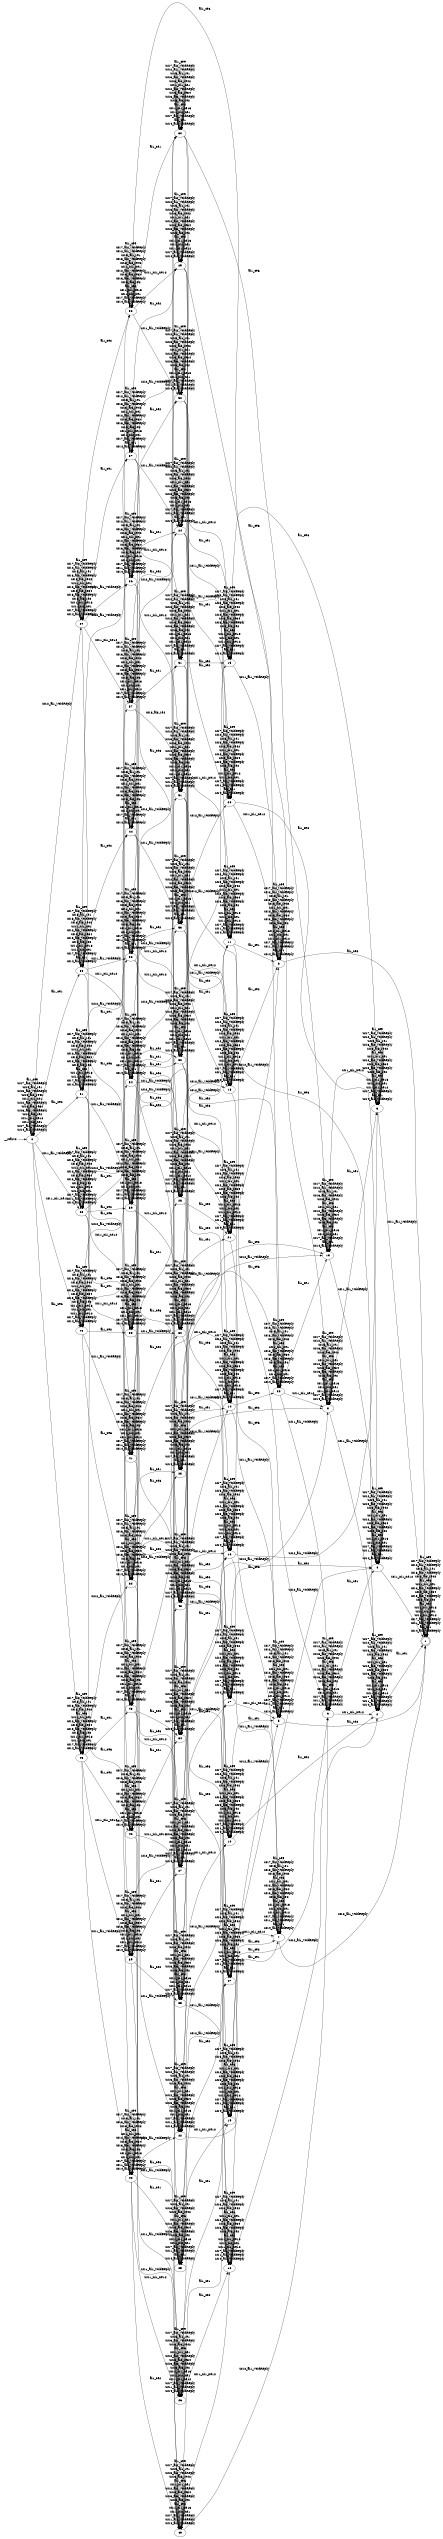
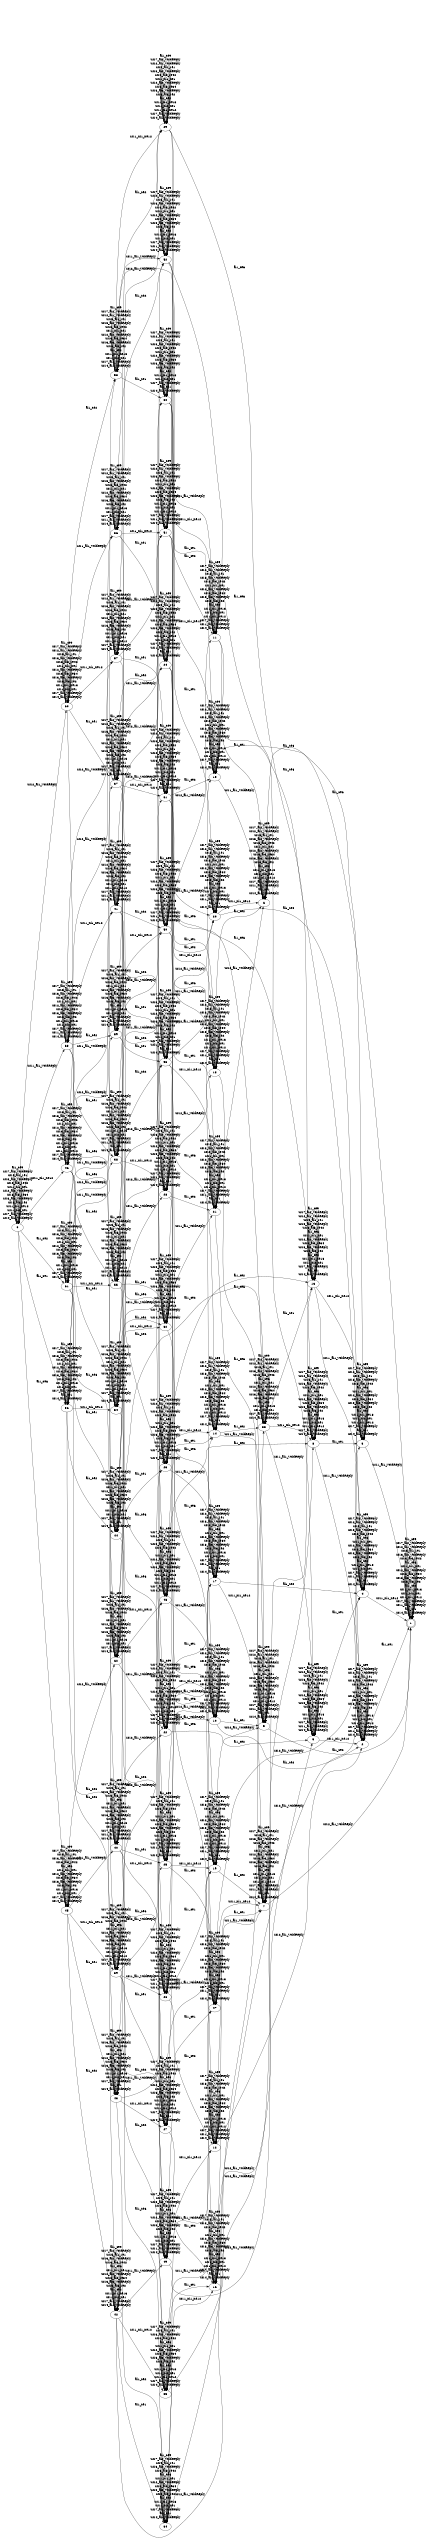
edge "57" -> "51": label "usr3_ai3_re2" -> "usr1_ai1_VoidReply"
node "__start0": removed
edge "27" -> "19": added, label "usr1_ai1_VoidReply"
